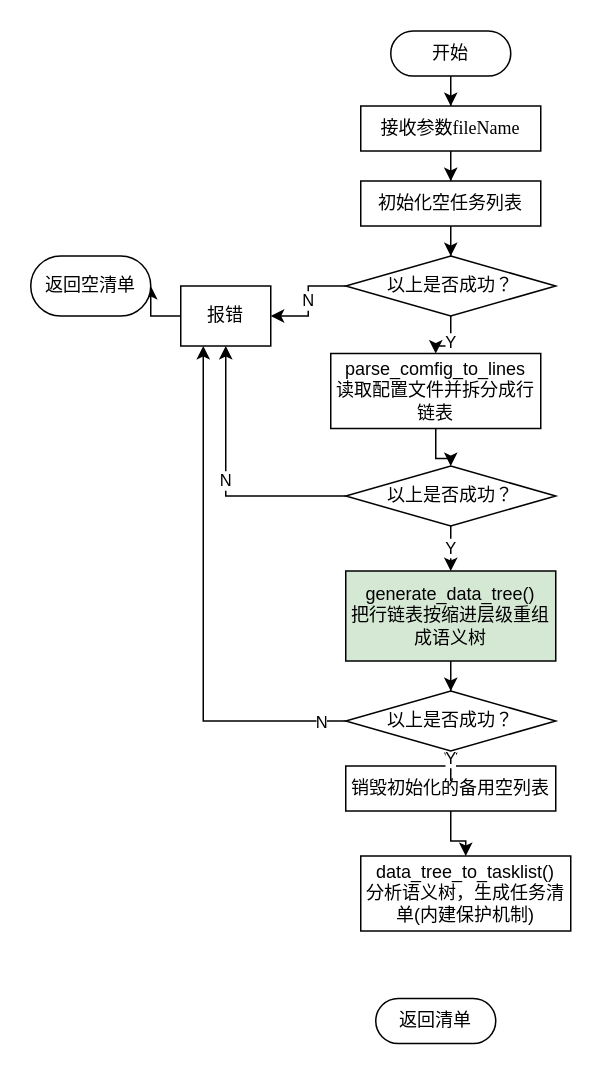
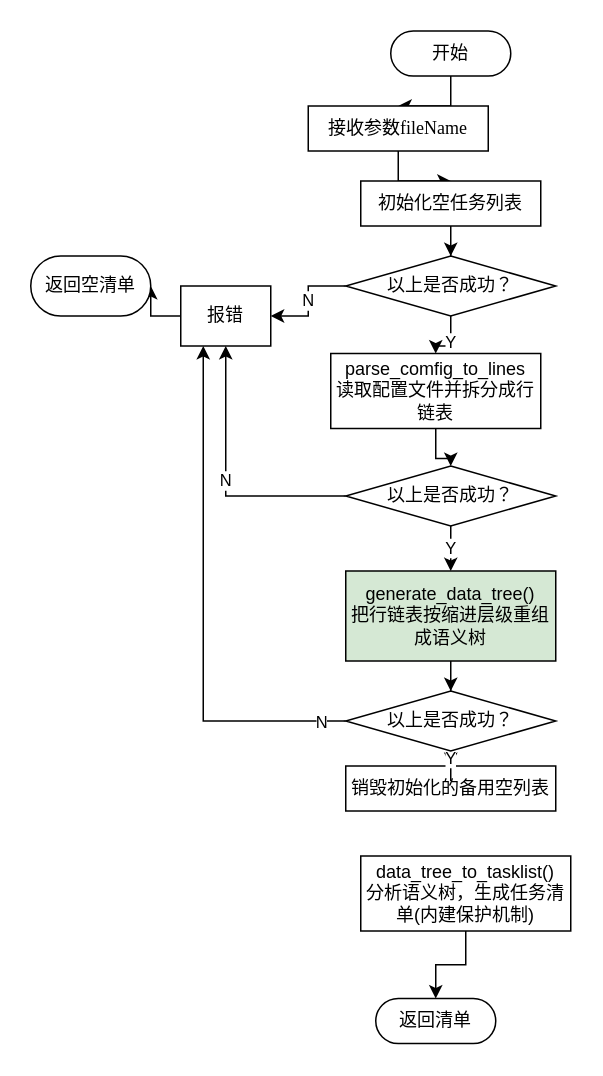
node "接收参数fileName": moved (451, 128) -> (398, 128)
edge "销毁初始化的备用空列表" -> "data_tree_to_tasklist() 分析语义树，生成任务清单(内建保护机制)": removed
edge "data_tree_to_tasklist() 分析语义树，生成任务清单(内建保护机制)" -> "返回清单": added
